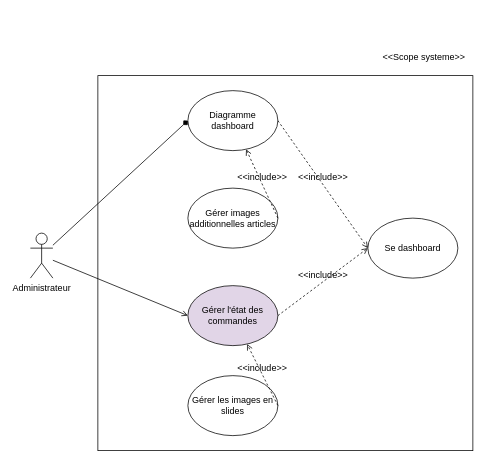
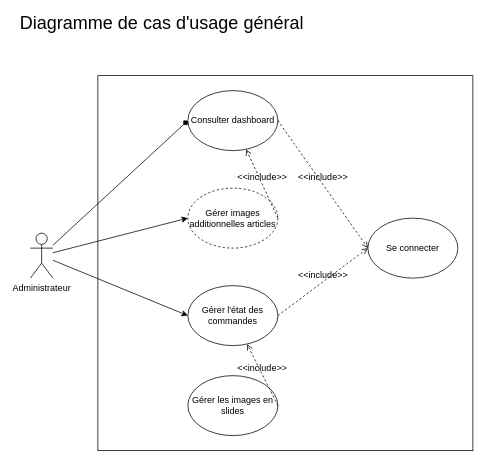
node "Diagramme de cas d'usage général": added
node "<<Scope systeme>>": removed
node "Diagramme dashboard": label "Diagramme dashboard" -> "Consulter dashboard"
node "Gérer images additionnelles articles": style solid -> dashed
edge "Administrateur" -> "Gérer images additionnelles articles": added
node "Se dashboard": label "Se dashboard" -> "Se connecter"
edge "Administrateur" -> "Gérer l'état des commandes": arrowhead open -> classic
node "Gérer l'état des commandes": fillcolor #e1d5e7 -> #ffffff
